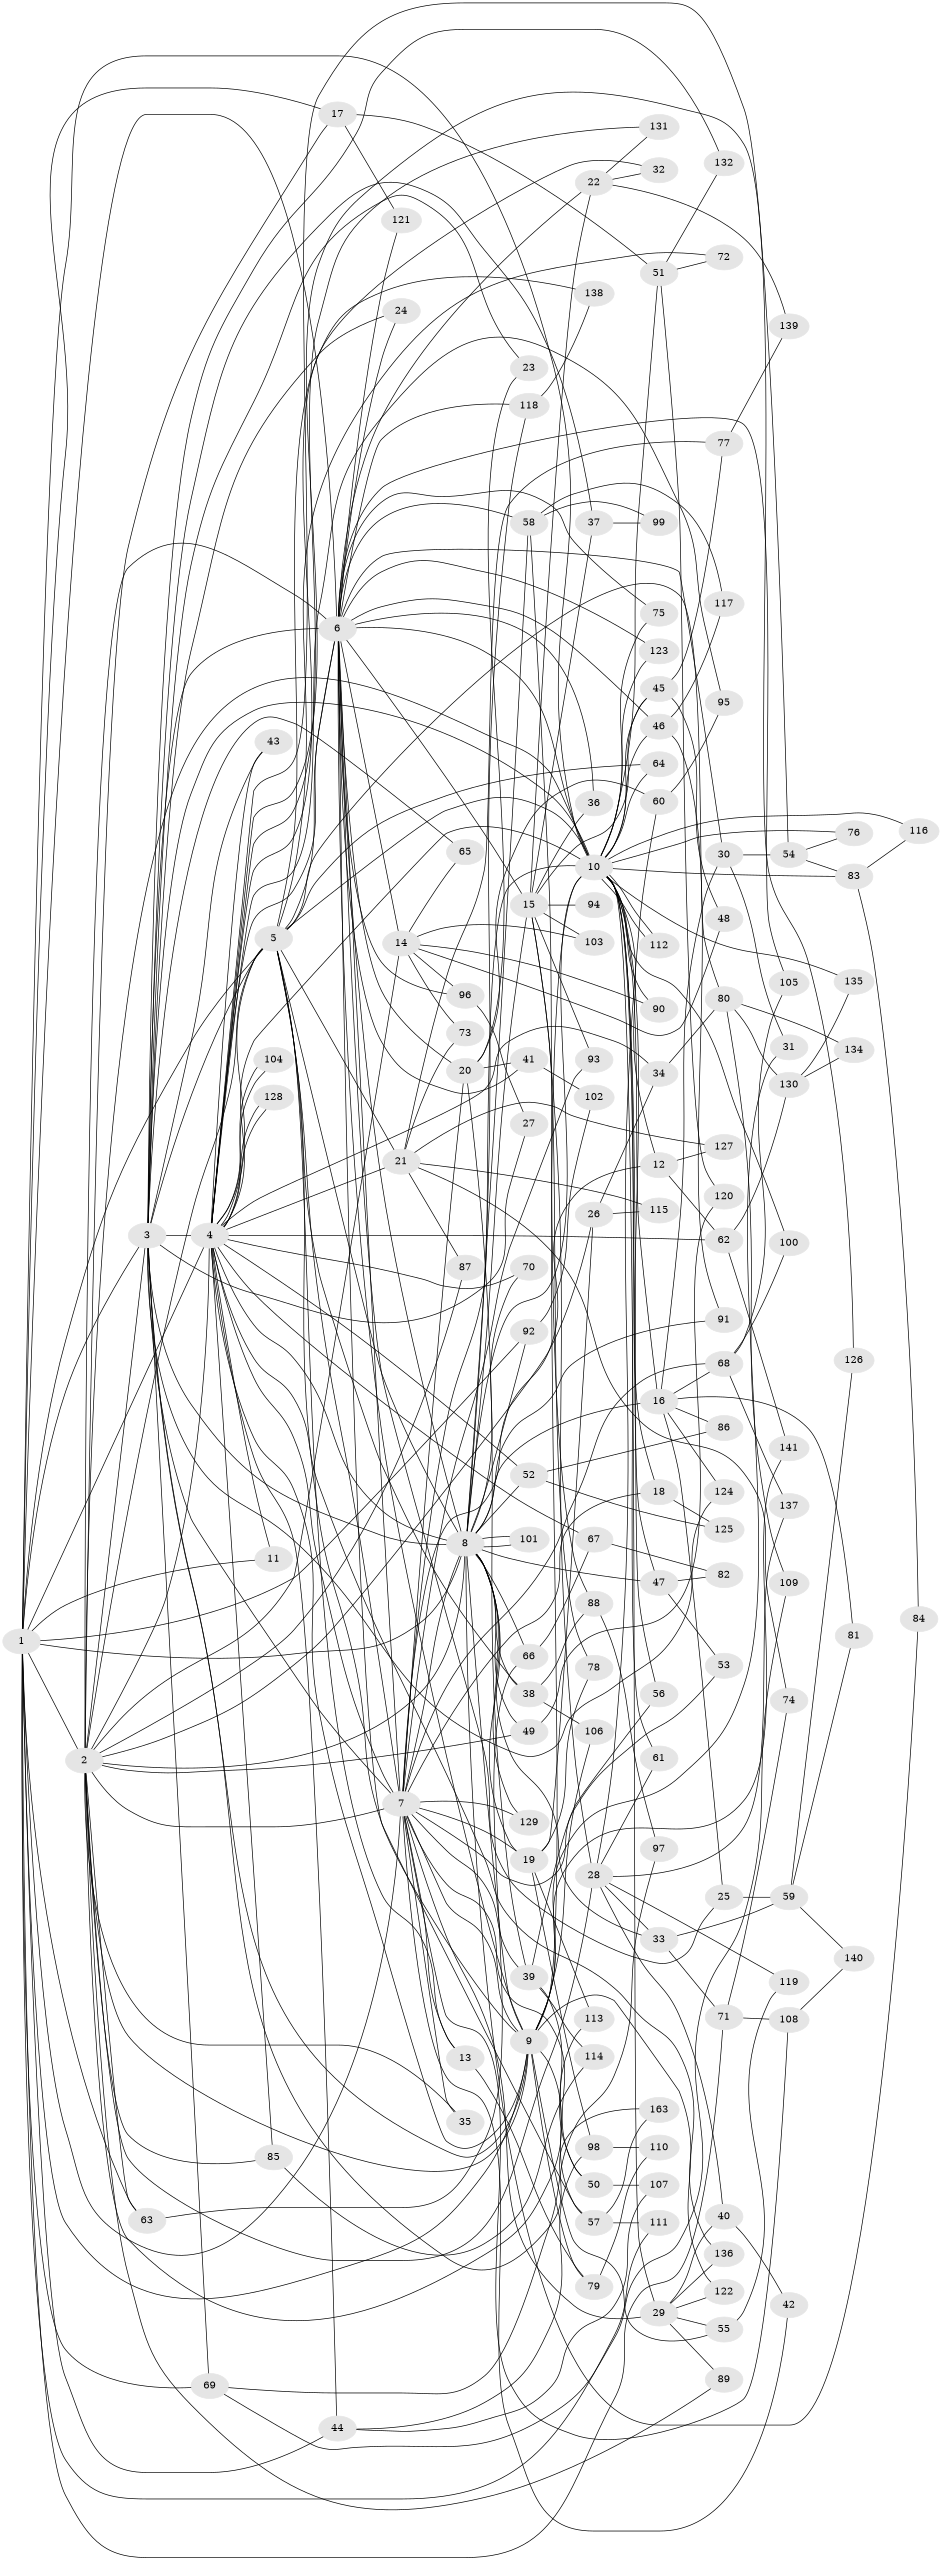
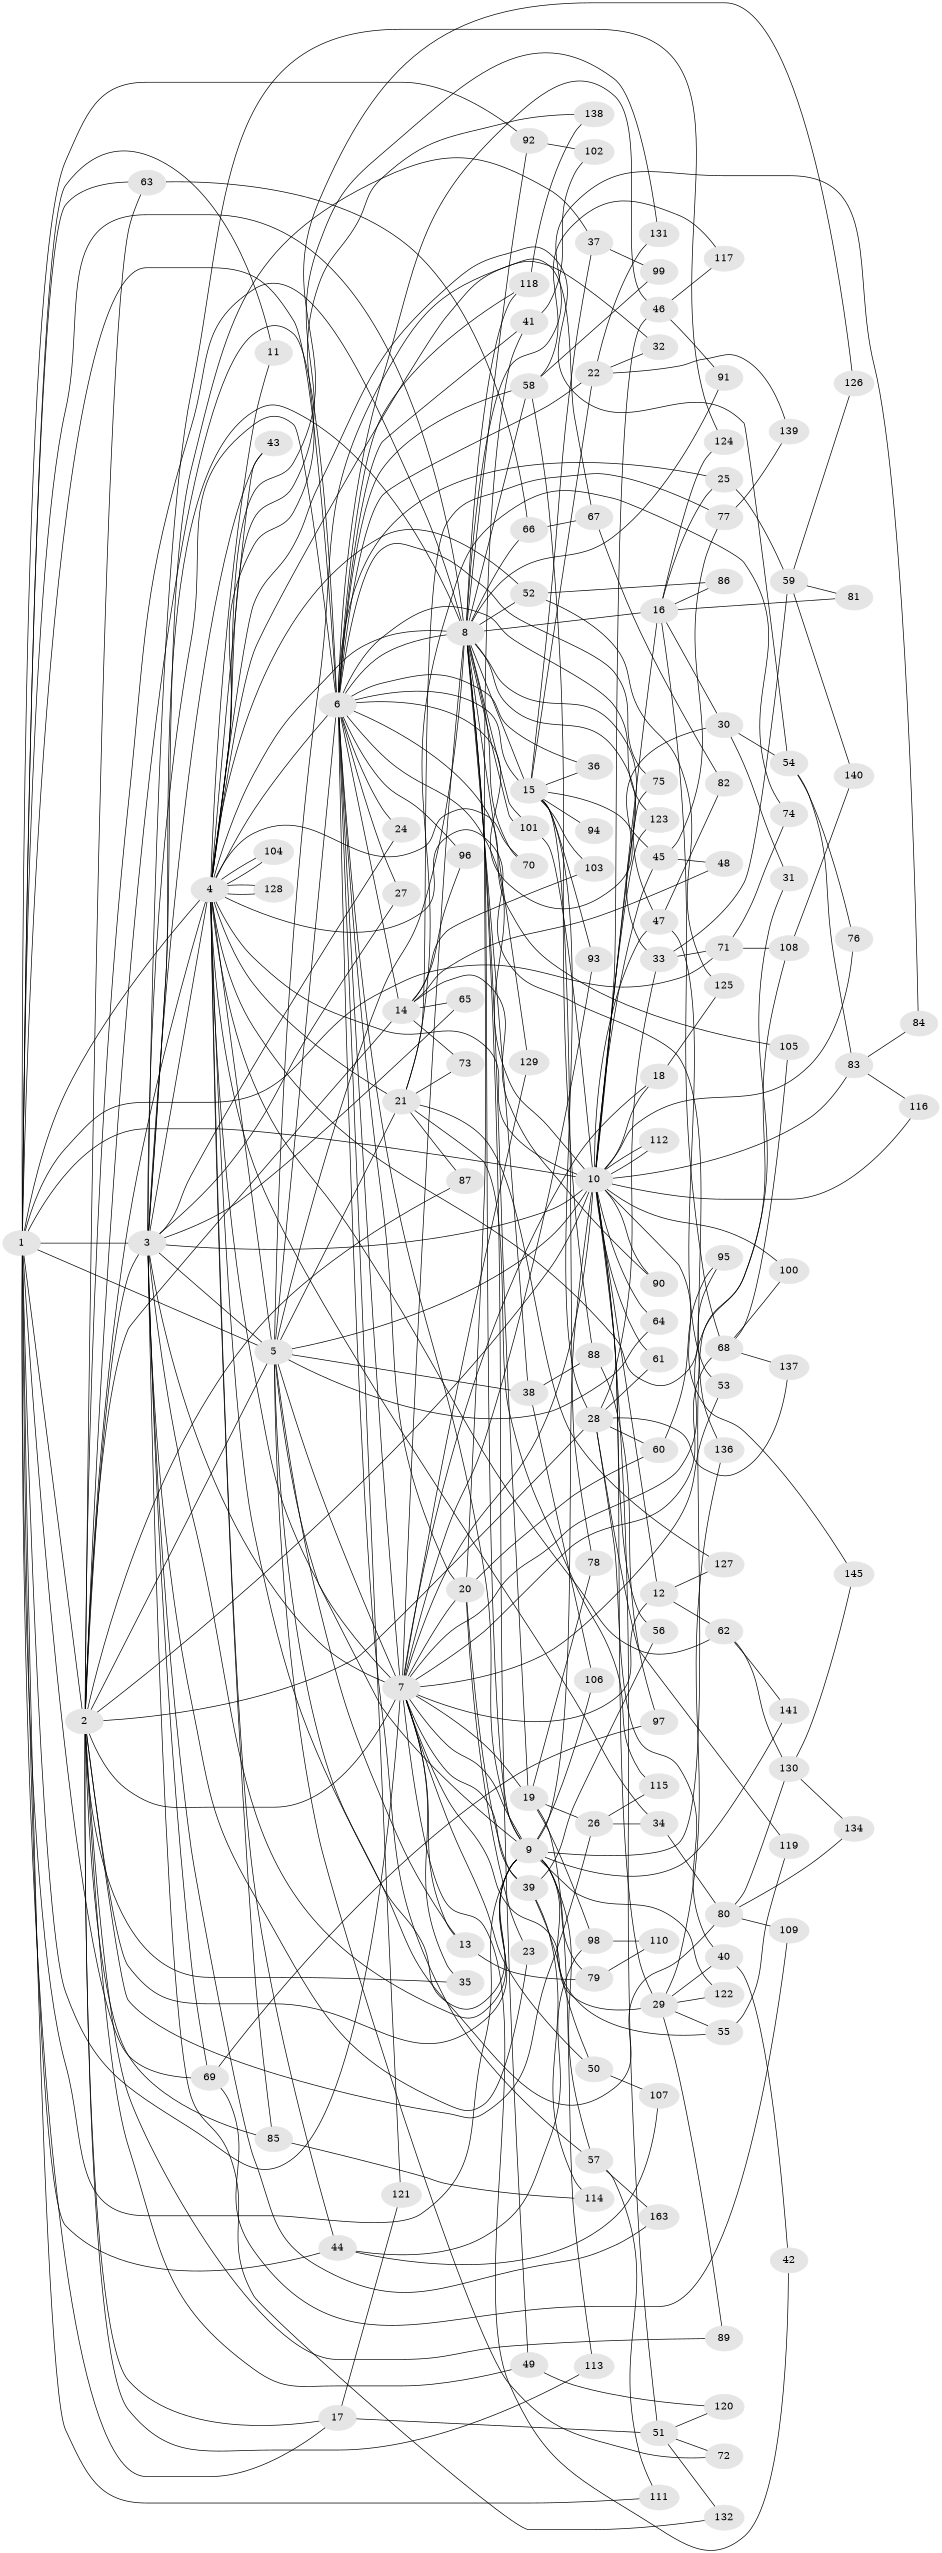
node "135": label "135" -> "145"
edge "96" -- "27": now "6" -- "27"
edge "10" -- "8": now "10" -- "101"
